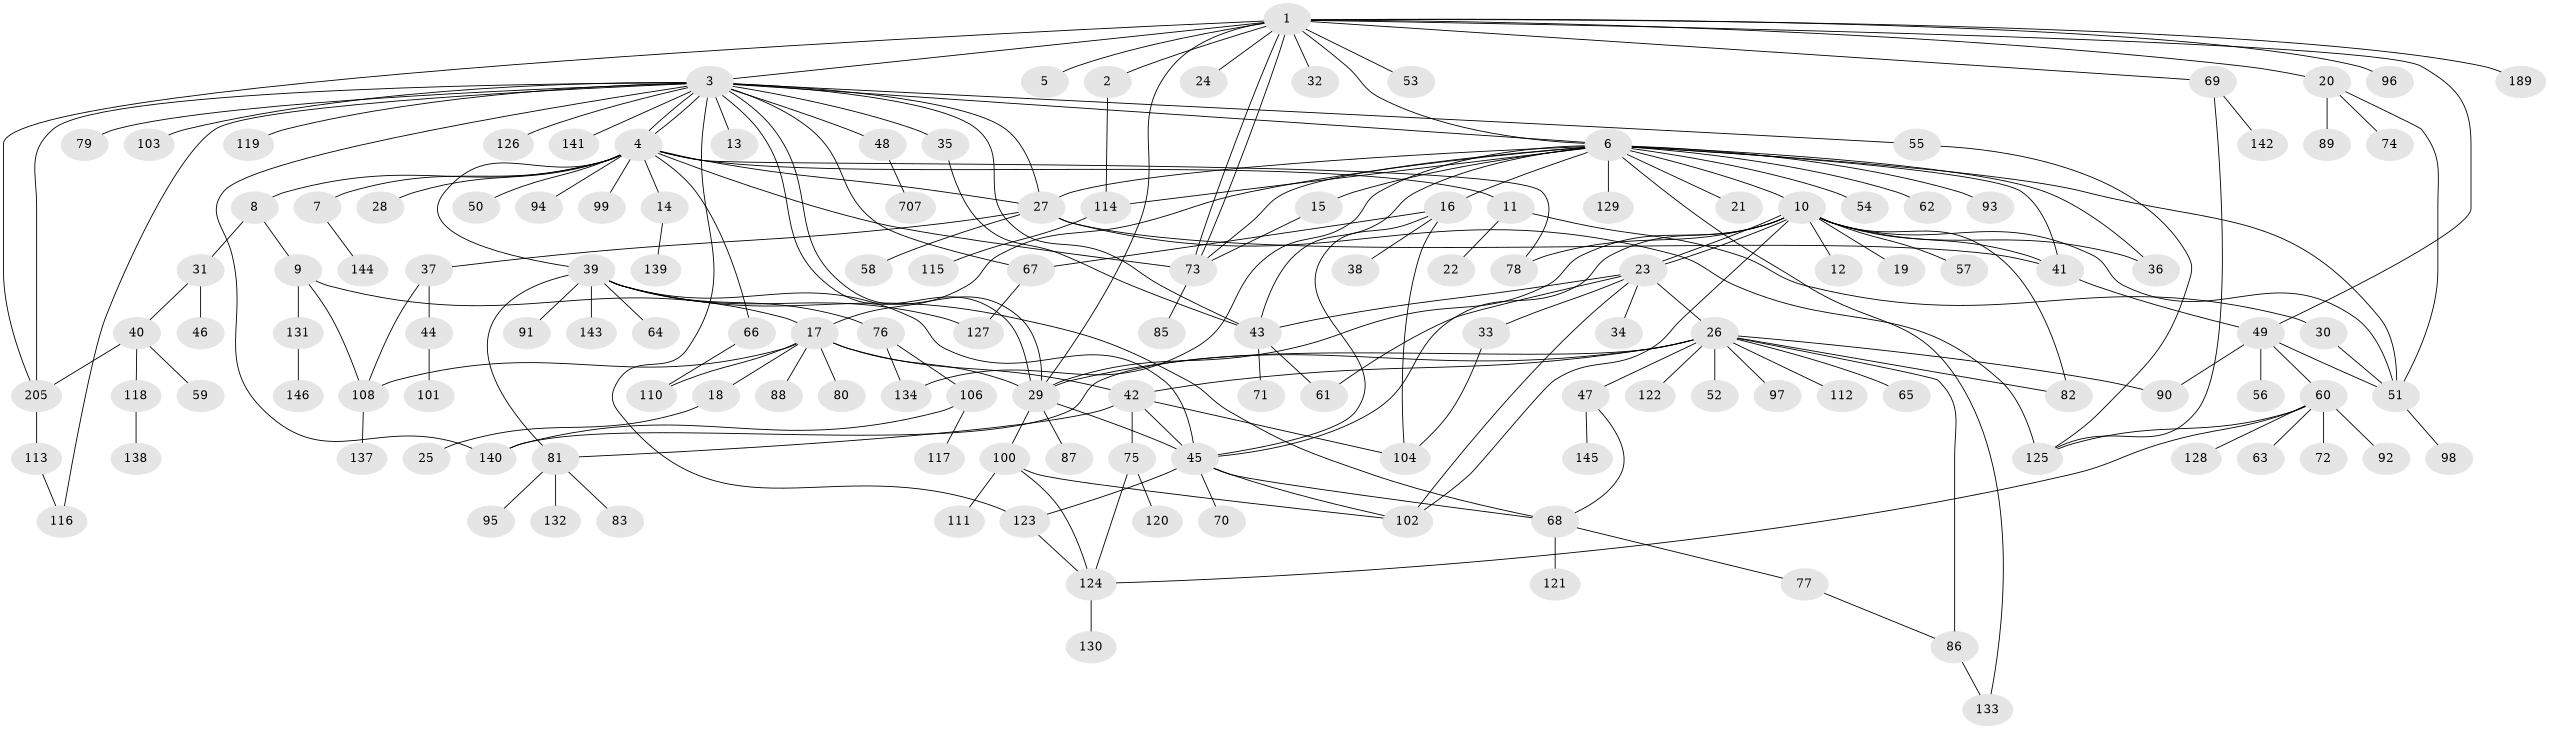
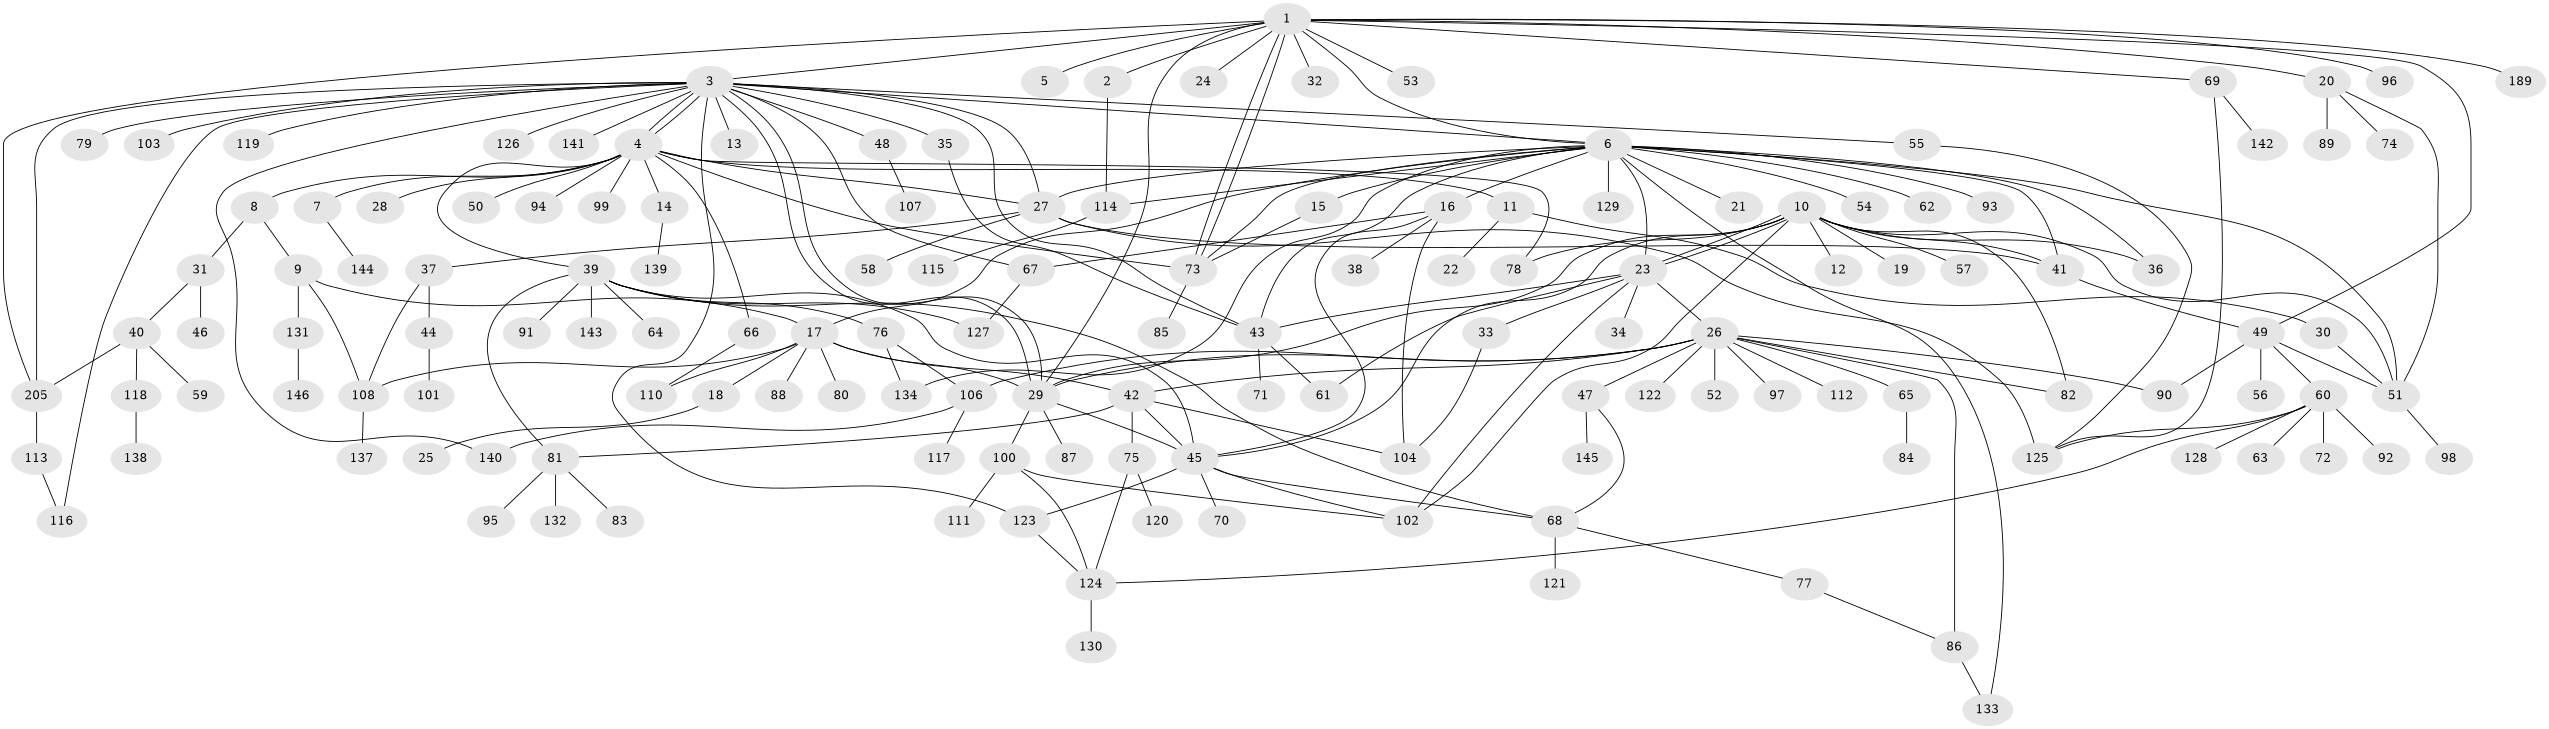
edge "6" -- "10": now "6" -- "23"
node "707": label "707" -> "107"
edge "26" -- "140": now "26" -- "106"
node "84": added
